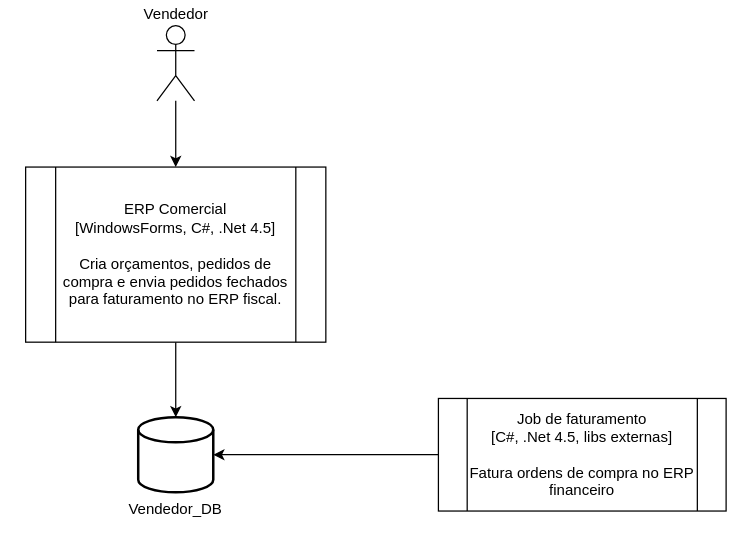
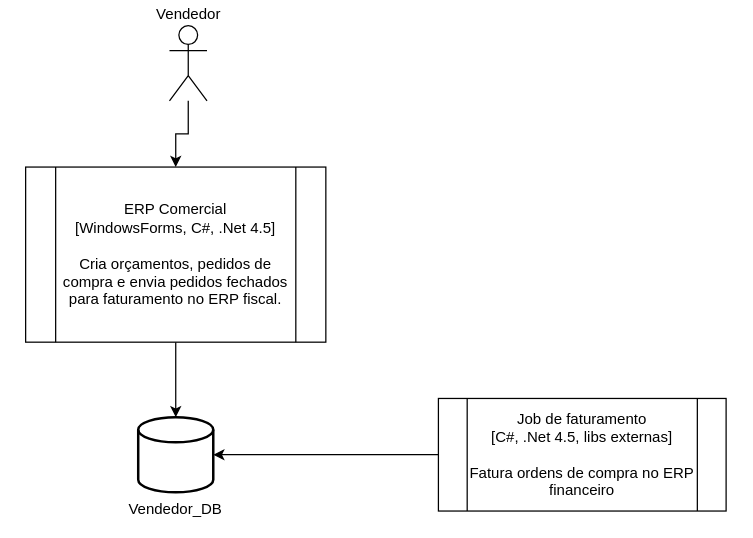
node "Vendedor": moved (176, 63) -> (188, 63)
